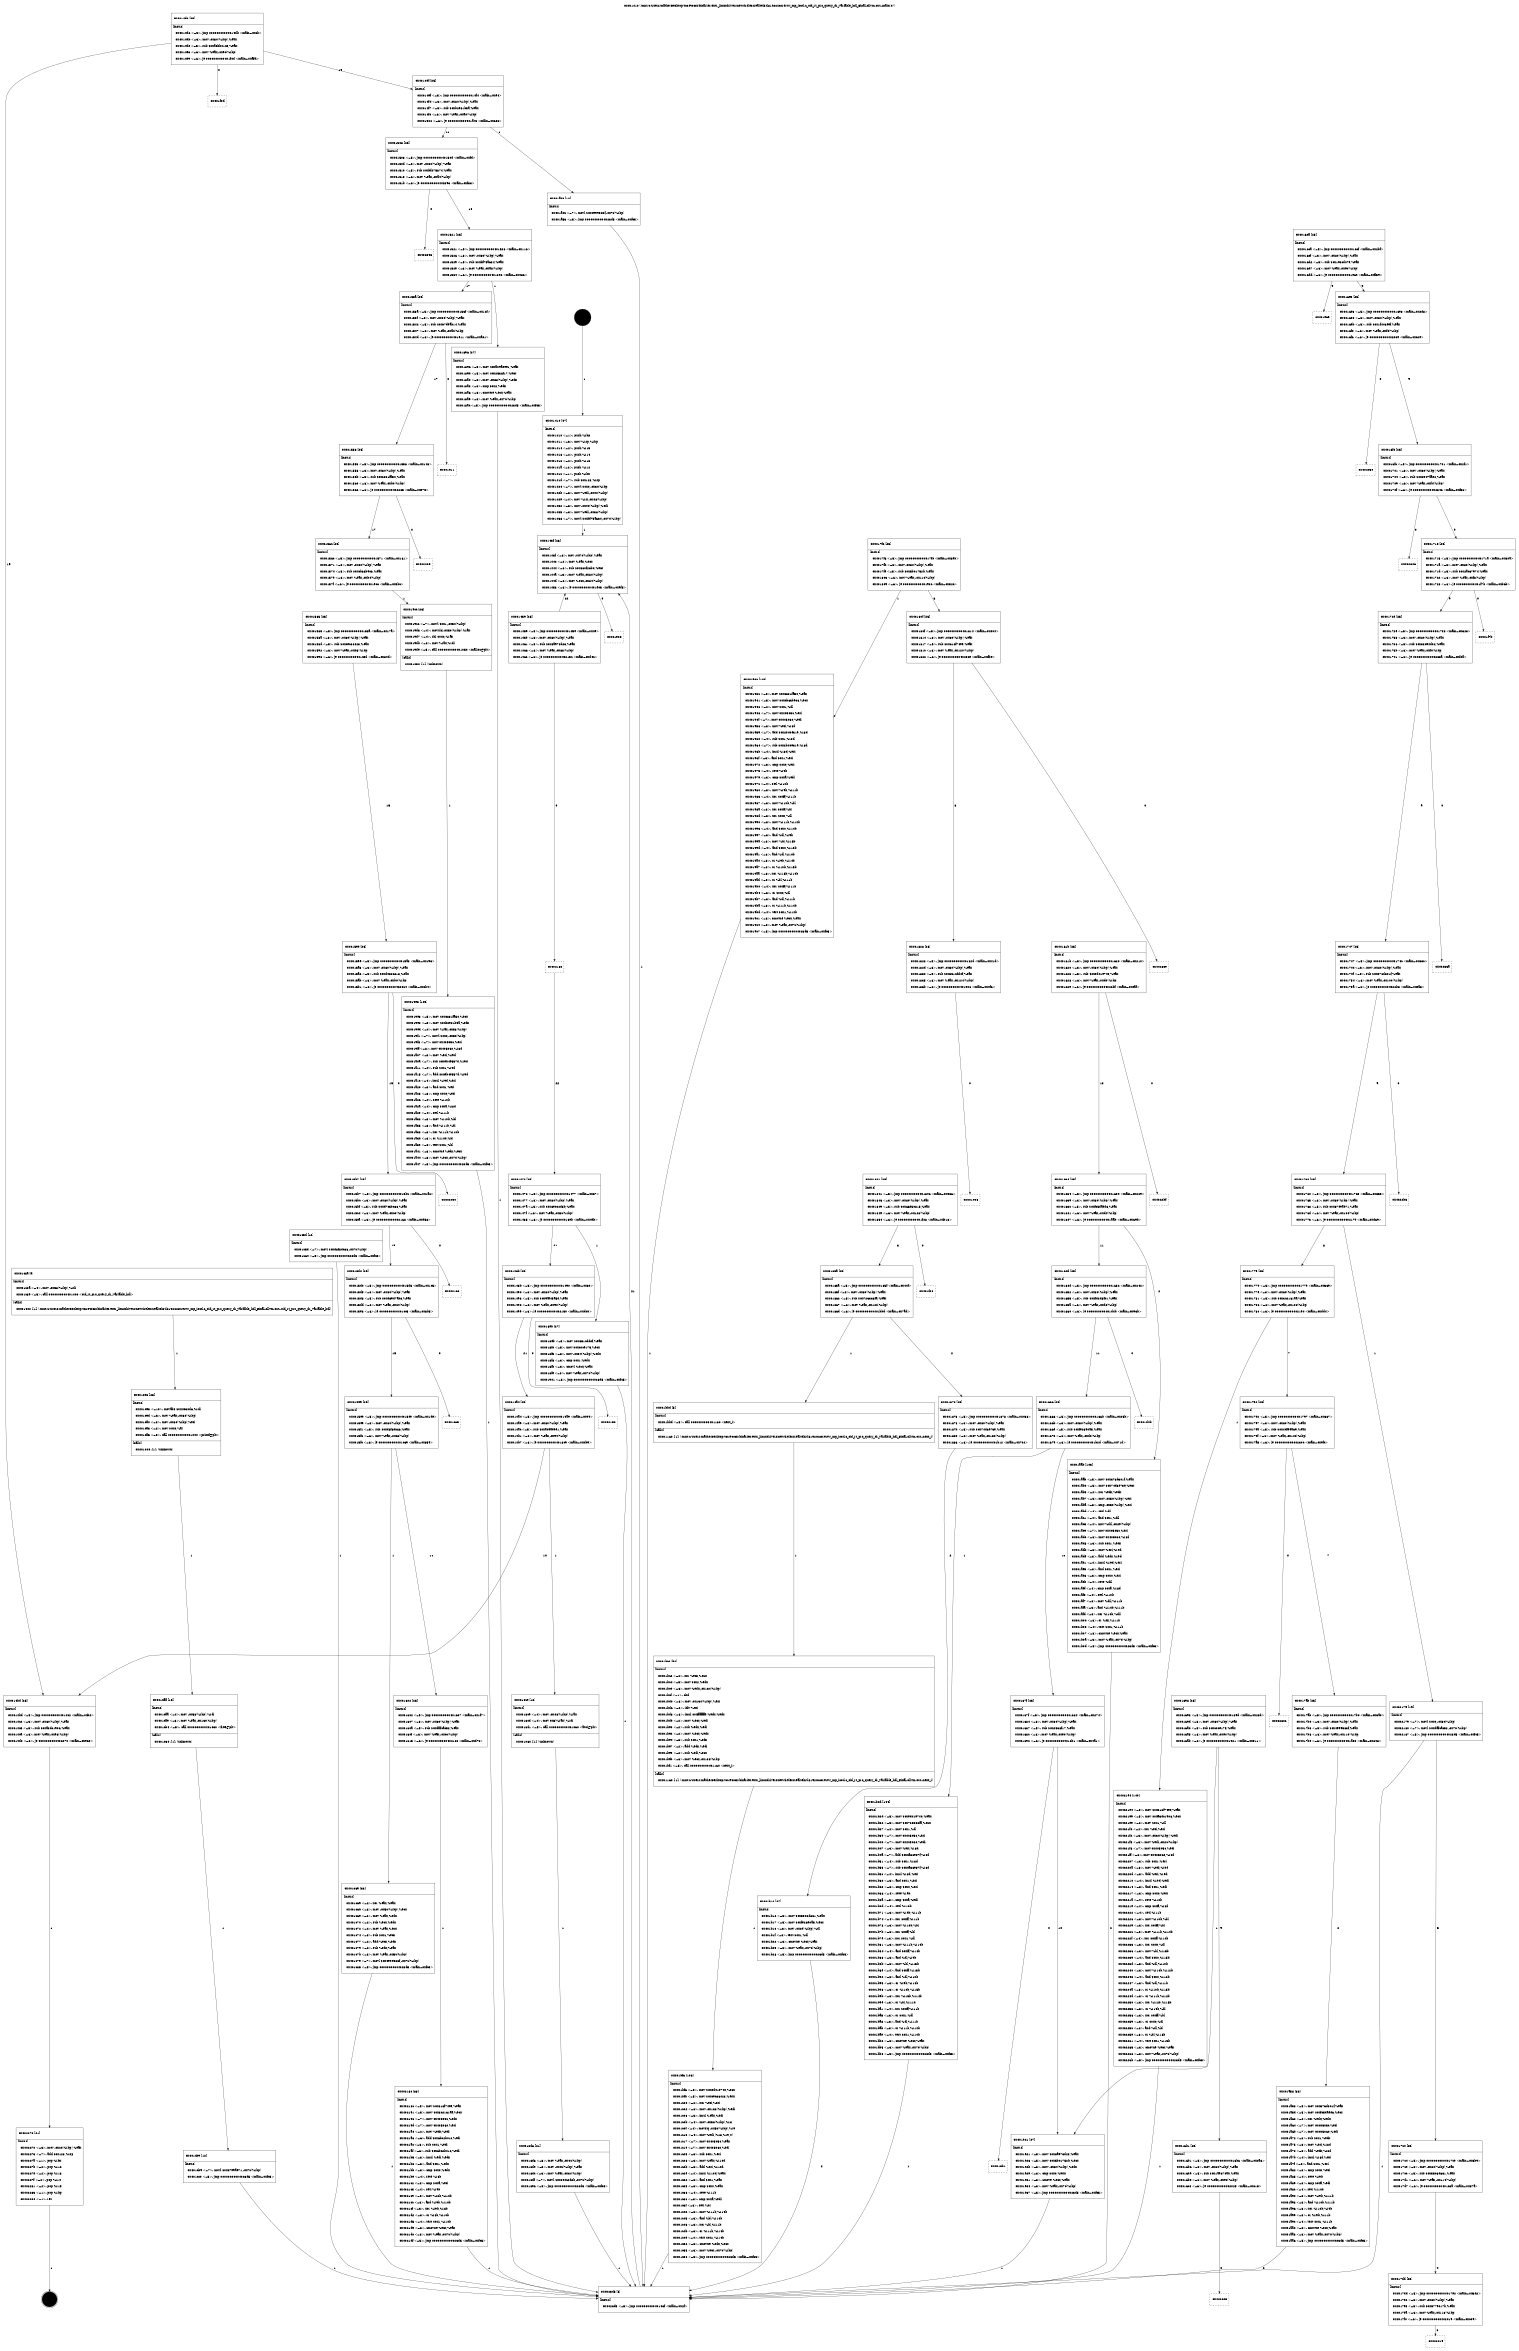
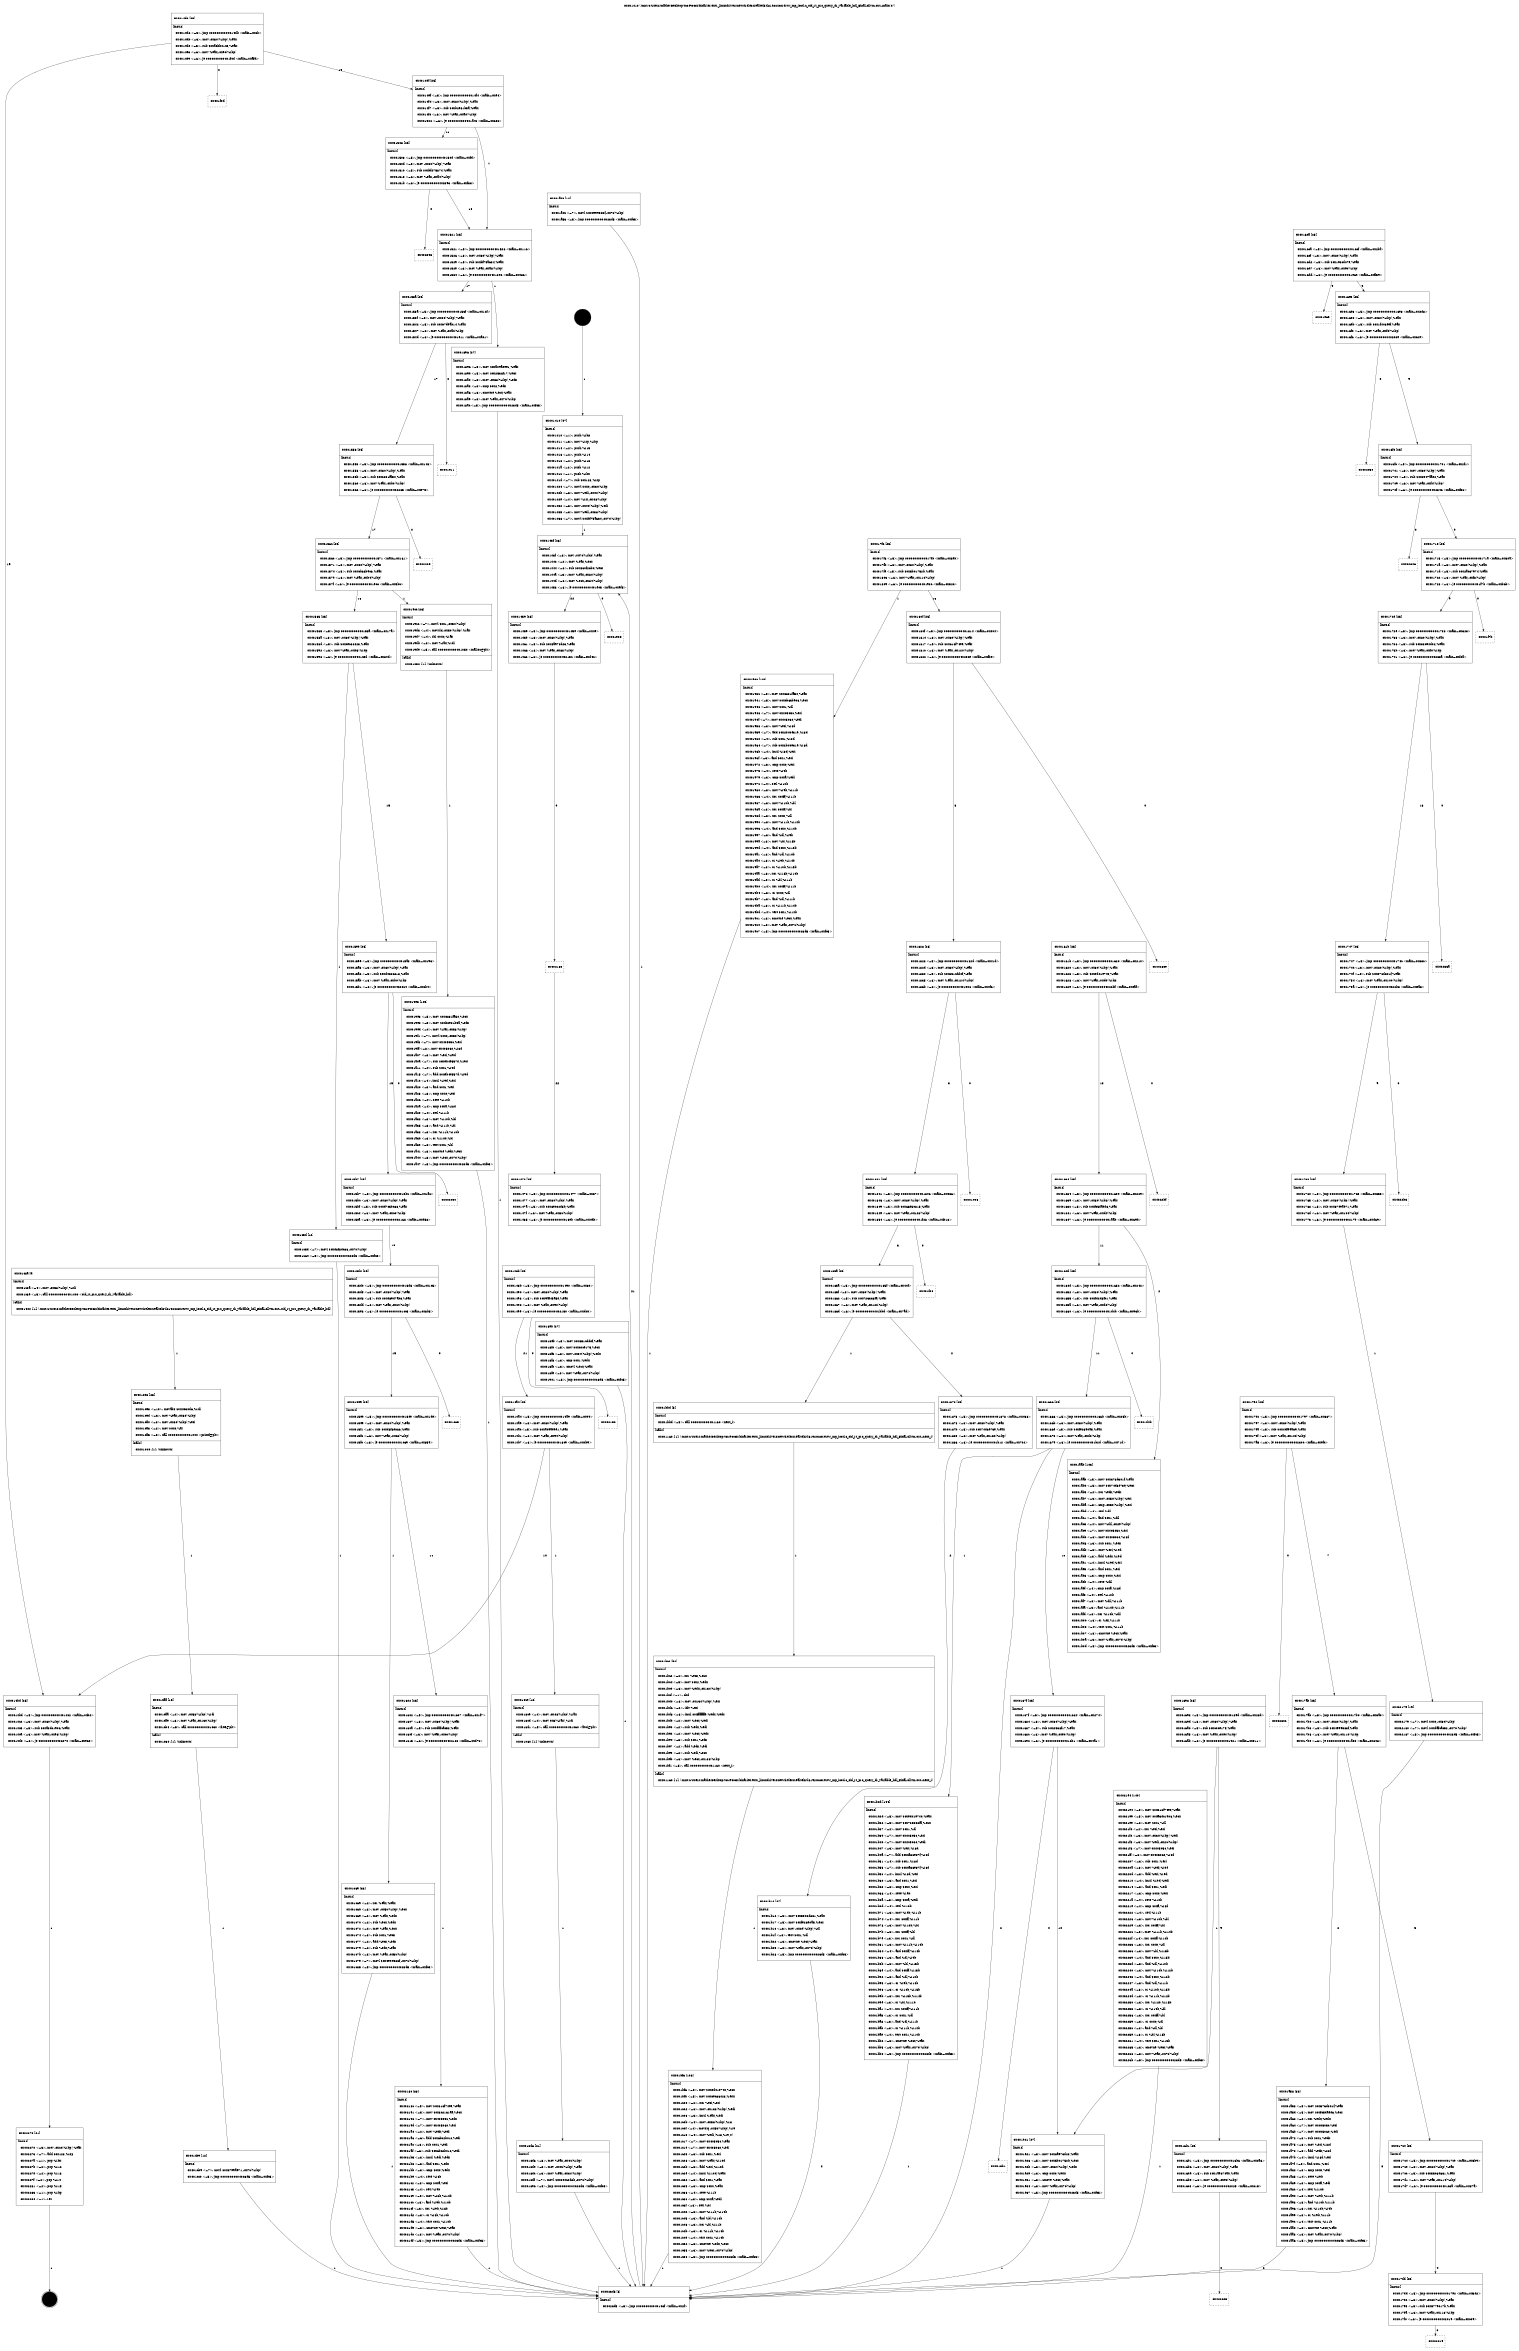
edge "0x4014ef [25]" -> "0x401a4c [12]": now "0x4014ef [25]" -> "0x401521 [25]"
edge "0x4017f6 [25]" -> "0x40180f [25]": label " 3" -> " 15"
edge "0x40156c [25]" -> "0x401585 [25]": added, label "16"
edge "0x401459 [25]" -> "0x40143f [26]": reversed
edge "0x40172e [25]" -> "0x401747 [25]": label " 9" -> " 16"
edge "0x401585 [25]" -> "0x401c5d [12]": added, label "1"
edge "0x401828 [25]" -> "0x401841 [25]": added, label "3"
edge "0x401472 [25]" -> "0x40148b [25]": removed, label "21"
edge "0x401472 [25]" -> "0x4018eb [27]": removed, label "1"
node "0x402168": removed
node "0x401779 [25]": removed
edge "0x402179 [19]" -> "0x4017c4 [25]": now "0x4017ab [25]" -> "0x4017c4 [25]"
edge "0x402179 [19]" -> "0x4023d5 [5]": label " 1" -> " 8"
edge "0x401aab [103]" -> "0x4023d5 [5]": now "0x401666 [25]" -> "0x4023d5 [5]"
